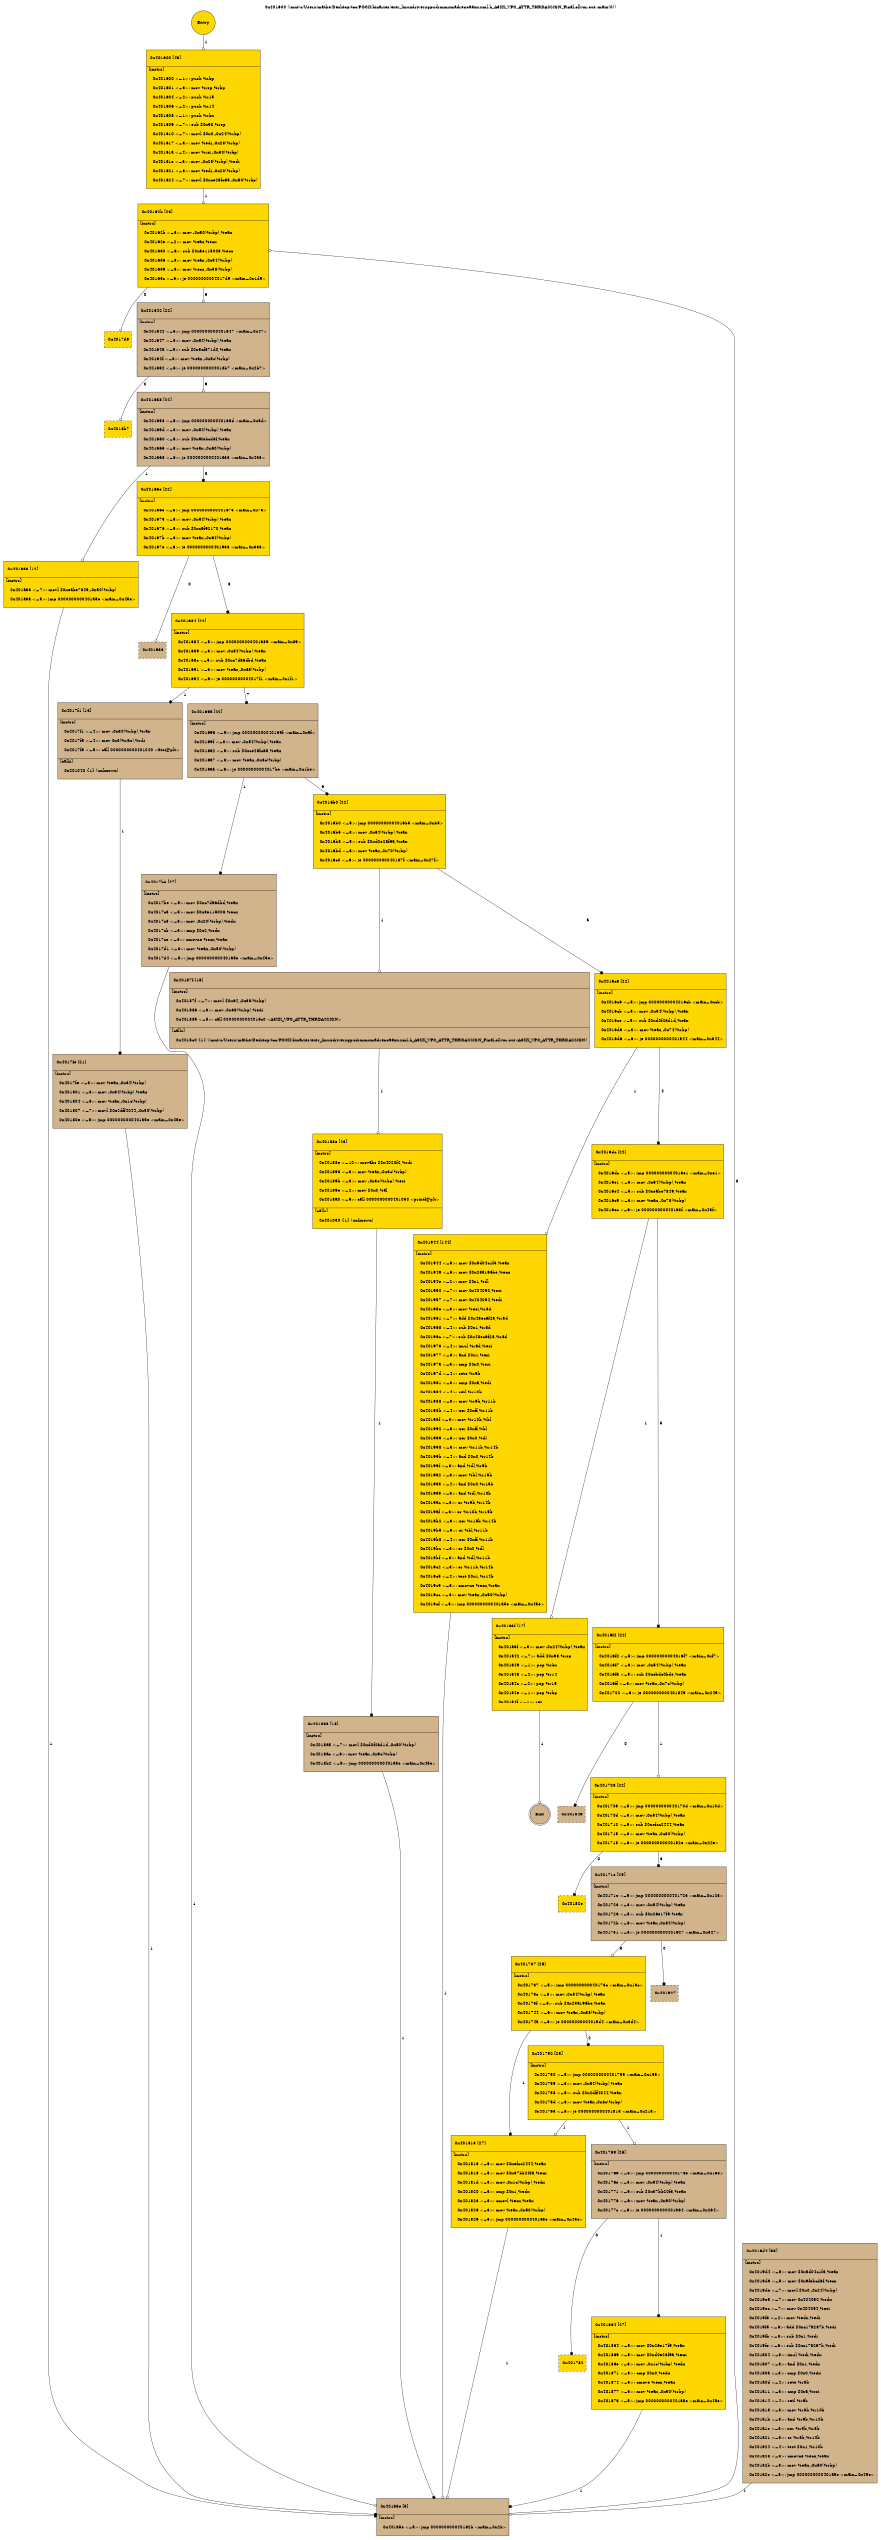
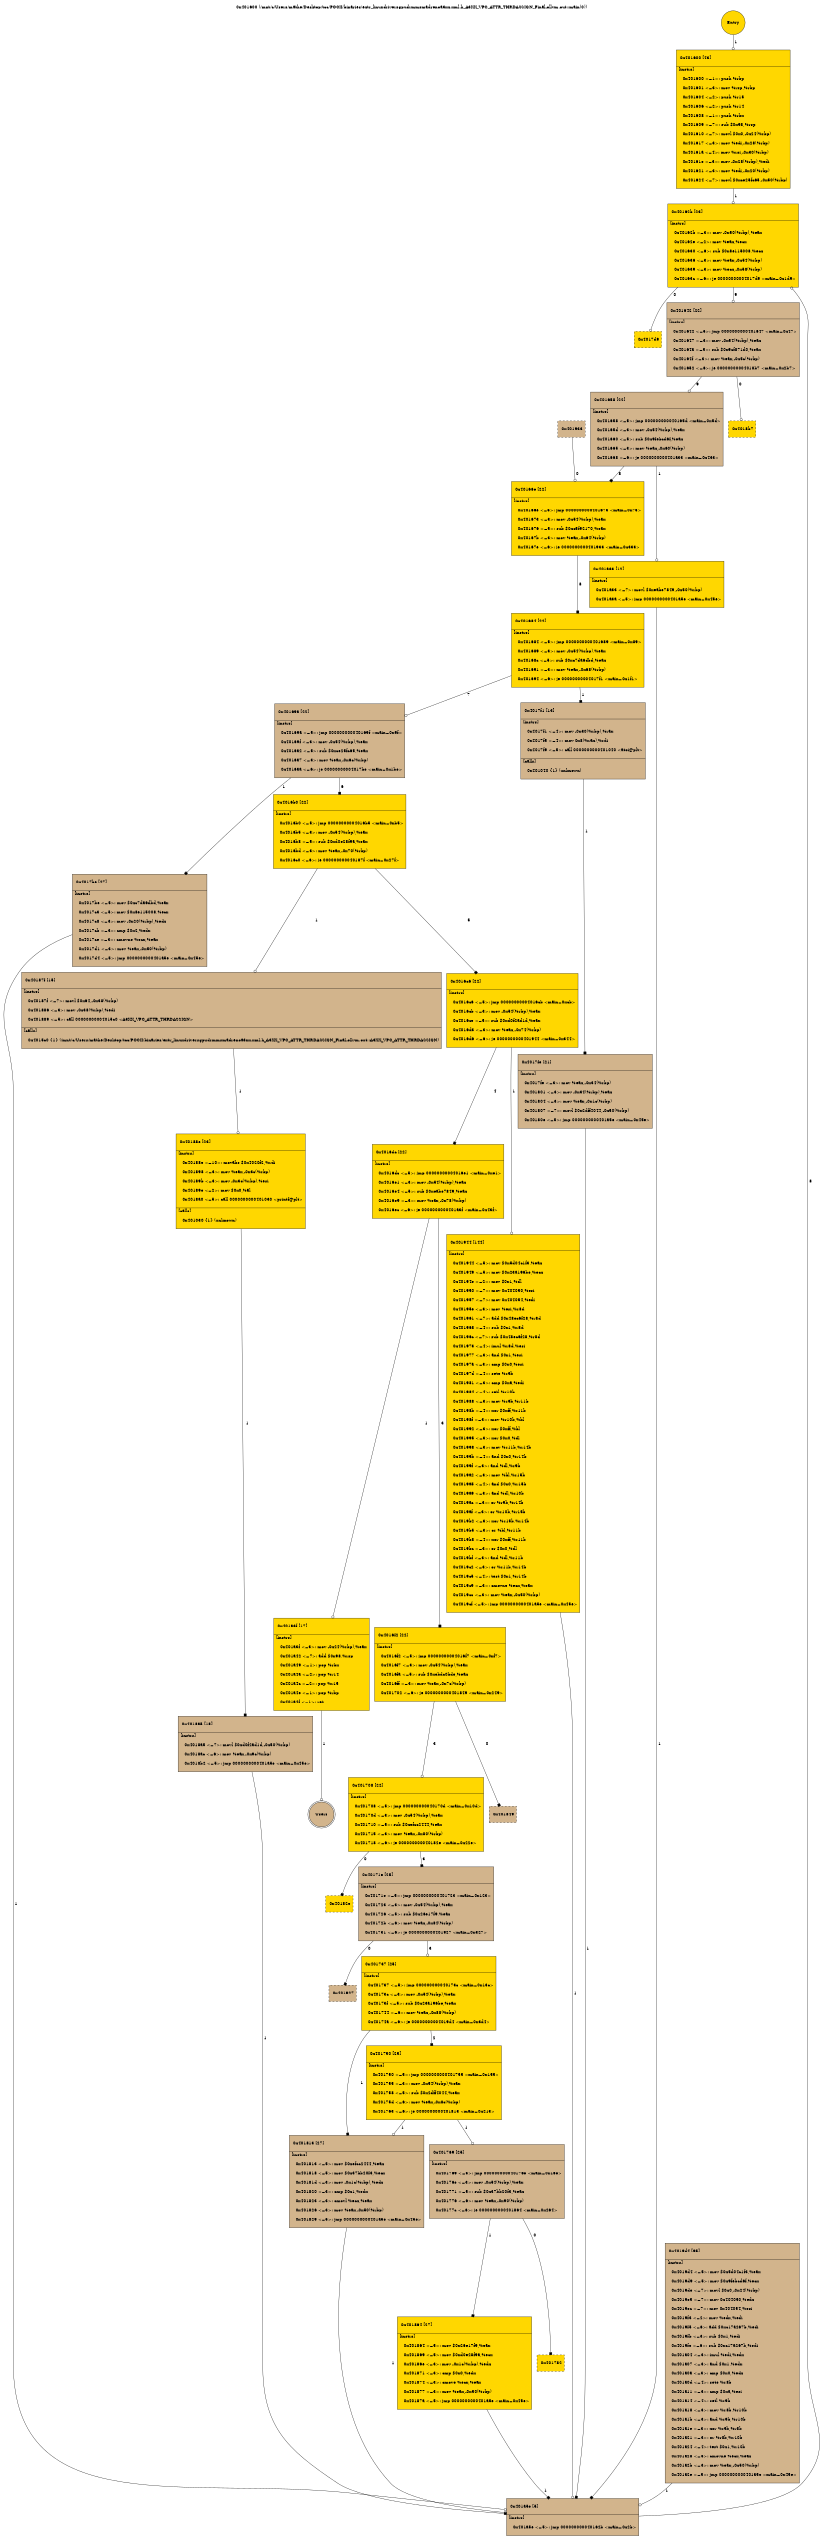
edge "0x40166e [22]" -> "0x401933": reversed
edge "0x401684 [22]" -> "0x40169a [22]": arrowhead box -> odot
edge "0x4016f2 [22]" -> "0x401708 [22]": label " 1" -> " 3"
node "Exit": label "Exit" -> "Users"
node "0x401813 [27]": fillcolor gold -> tan
